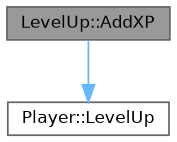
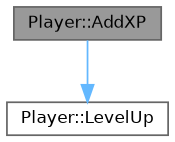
node "LevelUp::AddXP": label "LevelUp::AddXP" -> "Player::AddXP"
